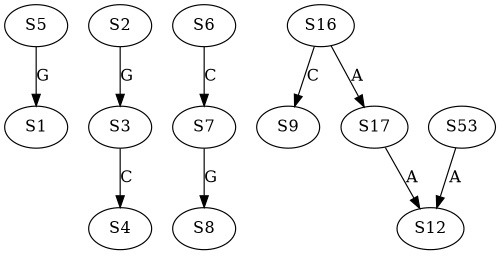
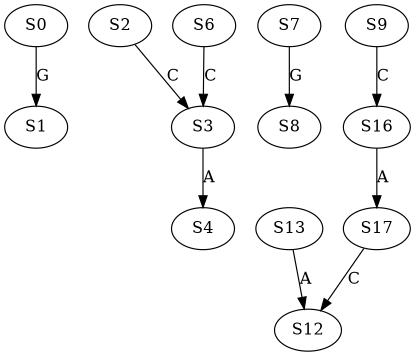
node "S5": label "S5" -> "S0"
edge "S6" -> "S7": now "S6" -> "S3"
edge "S16" -> "S9": reversed
edge "S2" -> "S3": label "G" -> "C"
node "S53": label "S53" -> "S13"
edge "S3" -> "S4": label "C" -> "A"
edge "S17" -> "S12": label "A" -> "C"
